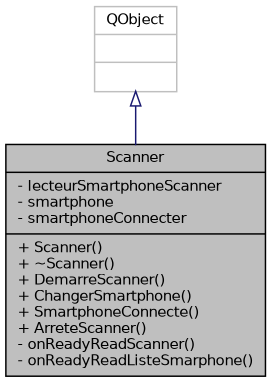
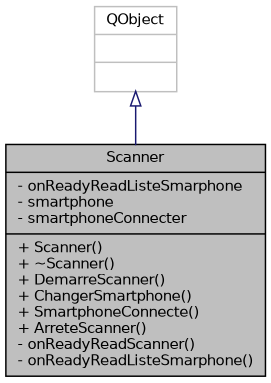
node "Scanner": text "- lecteurSmartphoneScanner" -> "- onReadyReadListeSmarphone"
